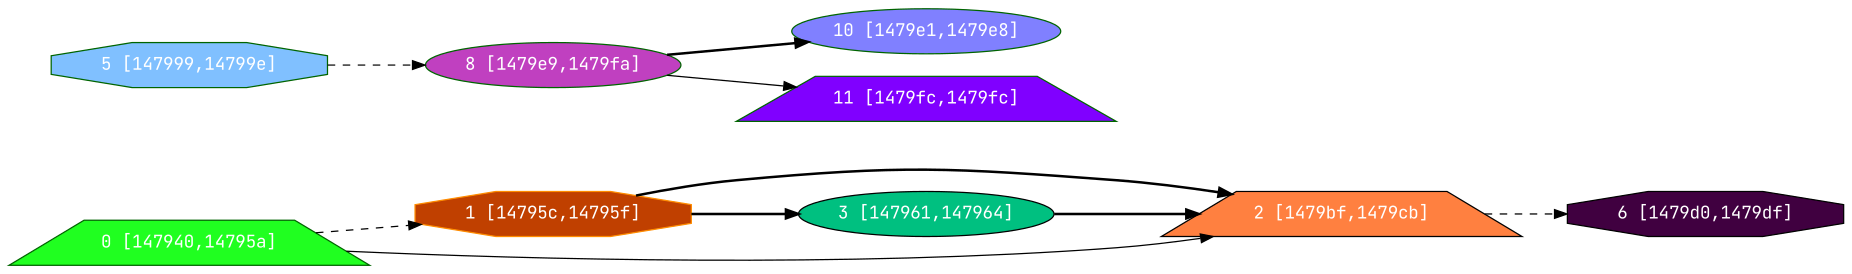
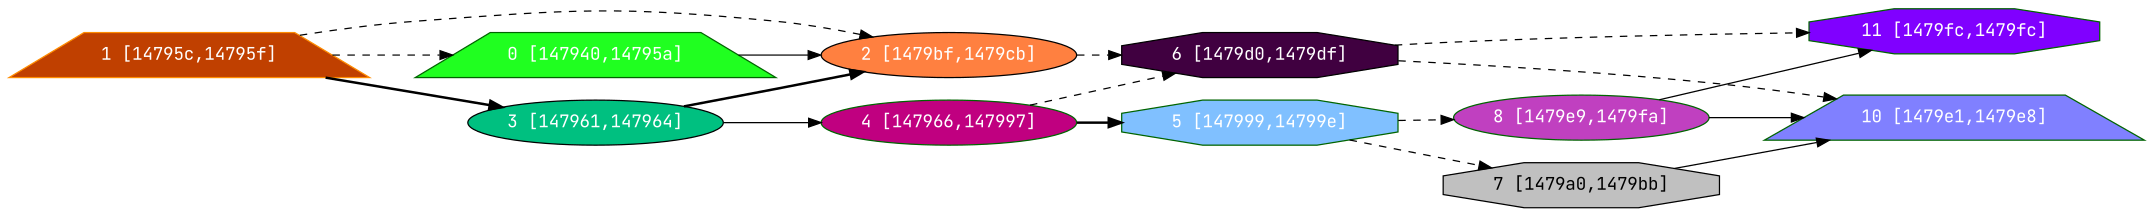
node "10 [1479e1,1479e8]": shape ellipse -> trapezium
edge "6 [1479d0,1479df]" -> "11 [1479fc,1479fc]": added
edge "8 [1479e9,1479fa]" -> "10 [1479e1,1479e8]": style bold -> solid
edge "6 [1479d0,1479df]" -> "10 [1479e1,1479e8]": added
node "11 [1479fc,1479fc]": shape trapezium -> octagon
node "4 [147966,147997]": added
edge "1 [14795c,14795f]" -> "2 [1479bf,1479cb]": style bold -> dashed
node "7 [1479a0,1479bb]": added
node "1 [14795c,14795f]": shape octagon -> trapezium
node "2 [1479bf,1479cb]": shape trapezium -> ellipse
edge "0 [147940,14795a]" -> "1 [14795c,14795f]": reversed
